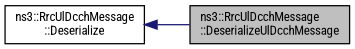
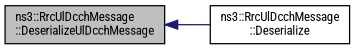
edge "ns3::RrcUlDcchMessage ::DeserializeUlDcchMessage" -> "ns3::RrcUlDcchMessage ::Deserialize": reversed
